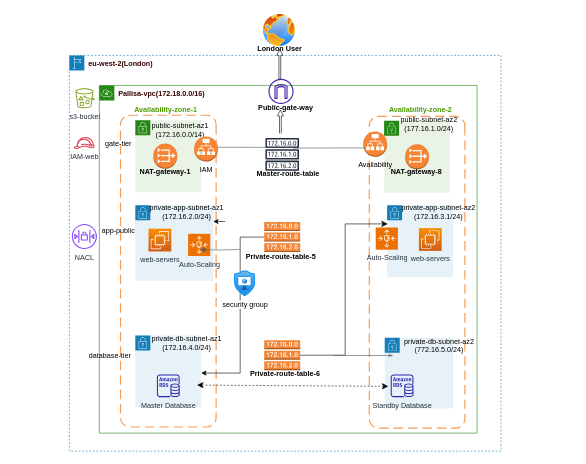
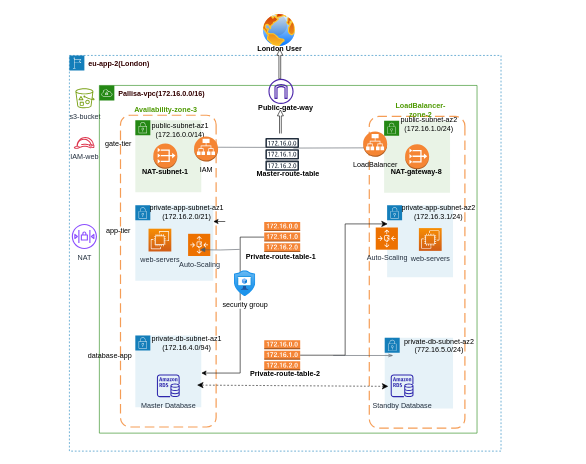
node "eu-west-2(London)": label "eu-west-2(London)" -> "eu-app-2(London)"
node "Pallisa-vpc(172.18.0.0/16)": label "Pallisa-vpc(172.18.0.0/16)" -> "Pallisa-vpc(172.16.0.0/16)"
node "Availability-zone-1": label "Availability-zone-1" -> "Availability-zone-3"
node "Availability-zone-2": label "Availability-zone-2" -> "LoadBalancer-zone-2"
node "public-subnet-az2 (177.16.1.0/24)": label "public-subnet-az2 (177.16.1.0/24)" -> "public-subnet-az2 (172.16.1.0/24)"
node "Availability": label "Availability" -> "LoadBalancer"
node "NAT-gateway-1": label "NAT-gateway-1" -> "NAT-subnet-1"
node "private-app-subnet-az1 (172.16.2.0/24)": label "private-app-subnet-az1 (172.16.2.0/24)" -> "private-app-subnet-az1 (172.16.2.0/21)"
node "app-public": label "app-public" -> "app-tier"
node "Private-route-table-5": label "Private-route-table-5" -> "Private-route-table-1"
node "NACL": label "NACL" -> "NAT"
node "private-db-subnet-az1 (172.16.4.0/24)": label "private-db-subnet-az1 (172.16.4.0/24)" -> "private-db-subnet-az1 (172.16.4.0/94)"
node "database-tier": label "database-tier" -> "database-app"
node "Private-route-table-6": label "Private-route-table-6" -> "Private-route-table-2"
